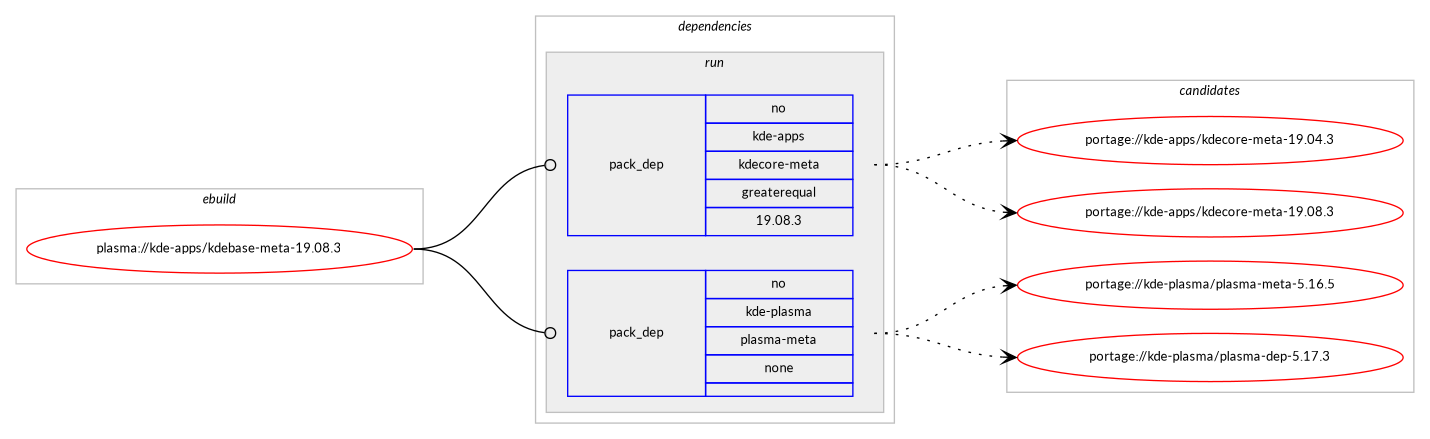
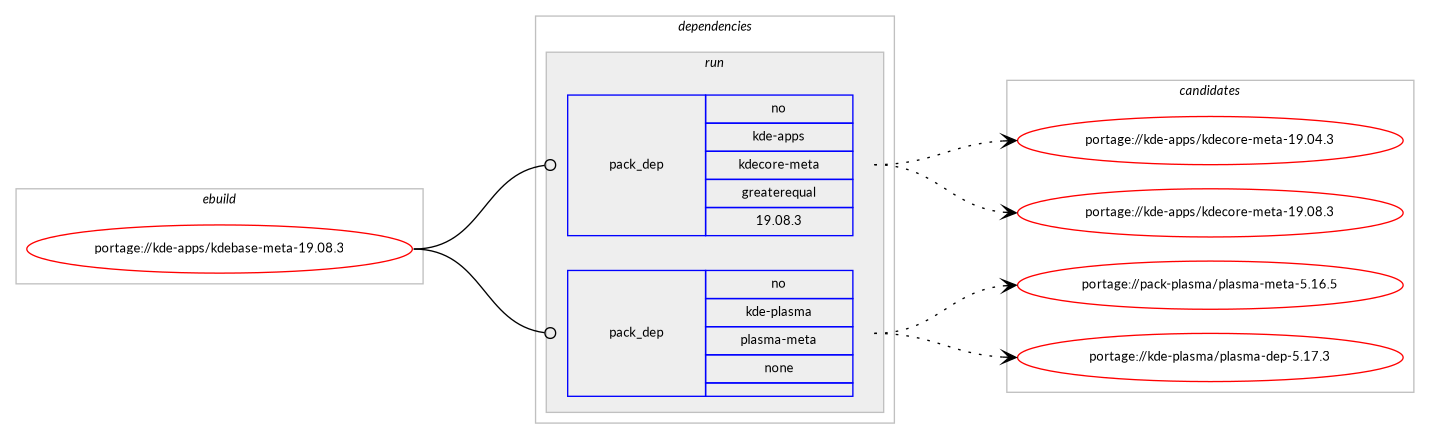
node "plasma://kde-apps/kdebase-meta-19.08.3": label "plasma://kde-apps/kdebase-meta-19.08.3" -> "portage://kde-apps/kdebase-meta-19.08.3"
node "portage://kde-plasma/plasma-meta-5.16.5": label "portage://kde-plasma/plasma-meta-5.16.5" -> "portage://pack-plasma/plasma-meta-5.16.5"
